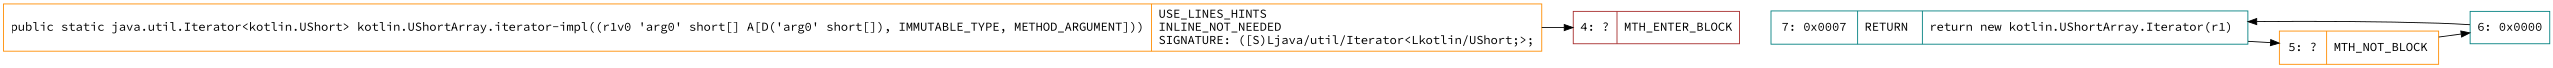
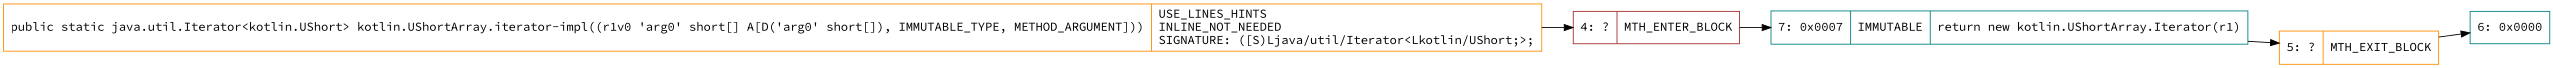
edge "6: 0x0000" -> "7: 0x0007": now "4: ?" -> "7: 0x0007"
node "7: 0x0007": text "RETURN" -> "IMMUTABLE"
node "5: ?": text "MTH_NOT_BLOCK" -> "MTH_EXIT_BLOCK"
